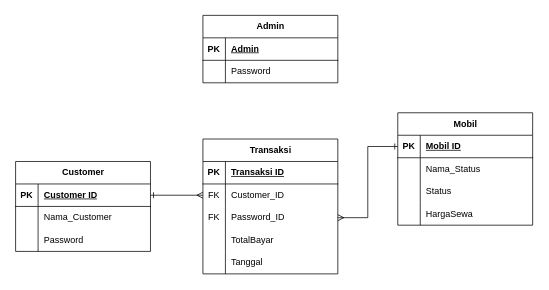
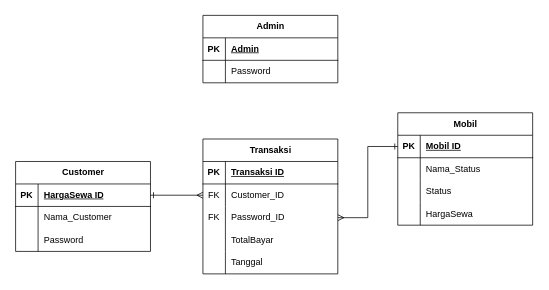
node "Customer ID": label "Customer ID" -> "HargaSewa ID"
